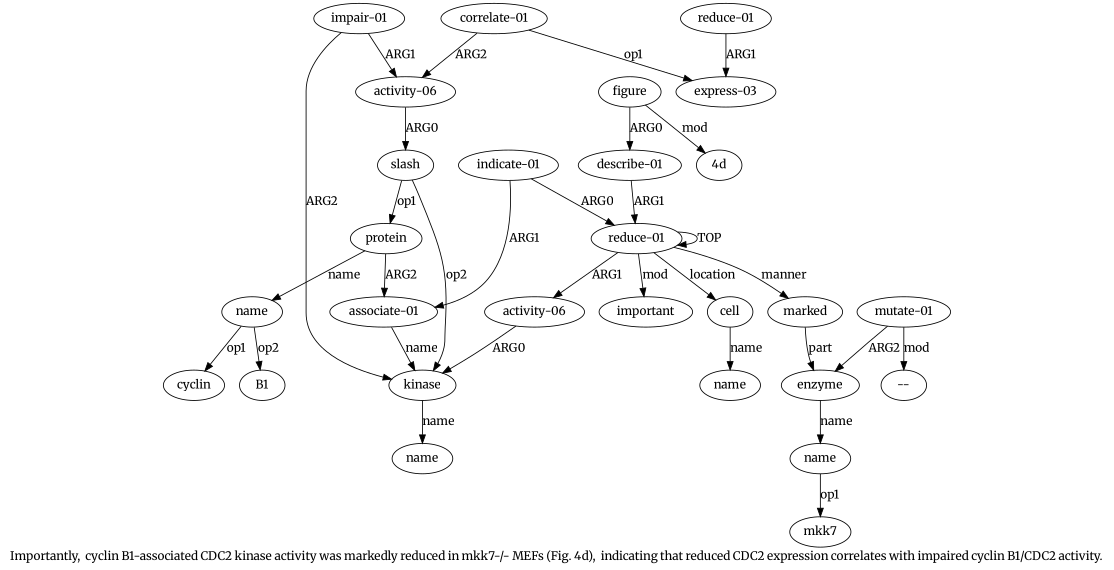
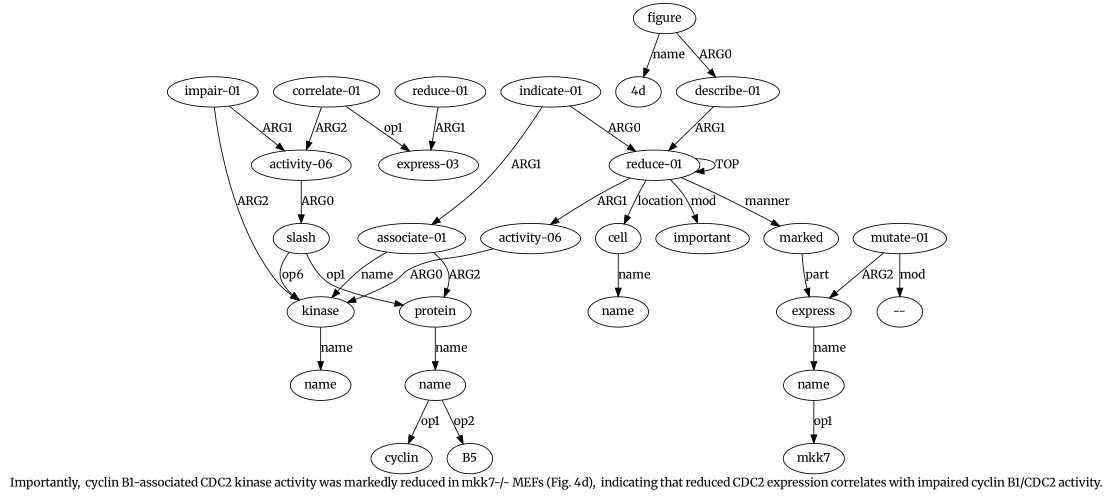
edge "figure" -> "4d": label "mod" -> "name"
edge "protein" -> "associate-01": reversed
edge "slash" -> "kinase": label "op2" -> "op6"
node "B1": label "B1" -> "B5"
node "enzyme": label "enzyme" -> "express"
